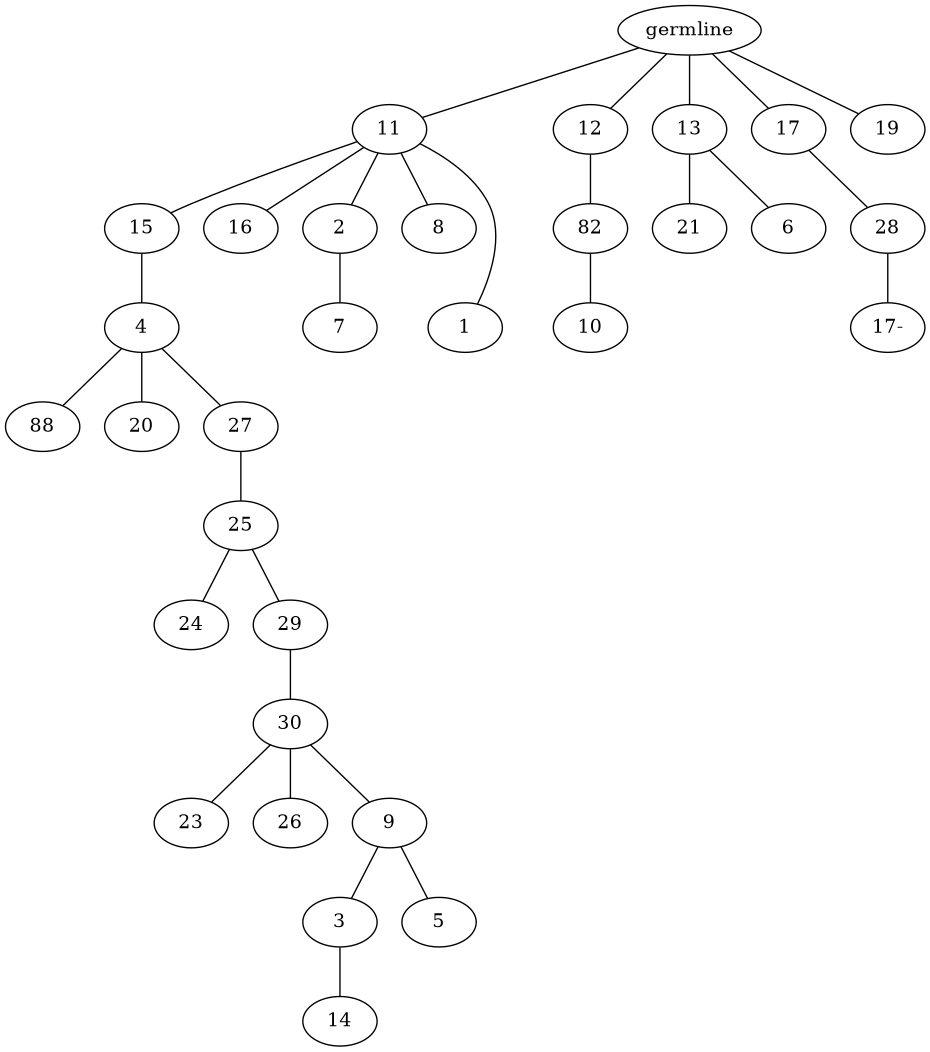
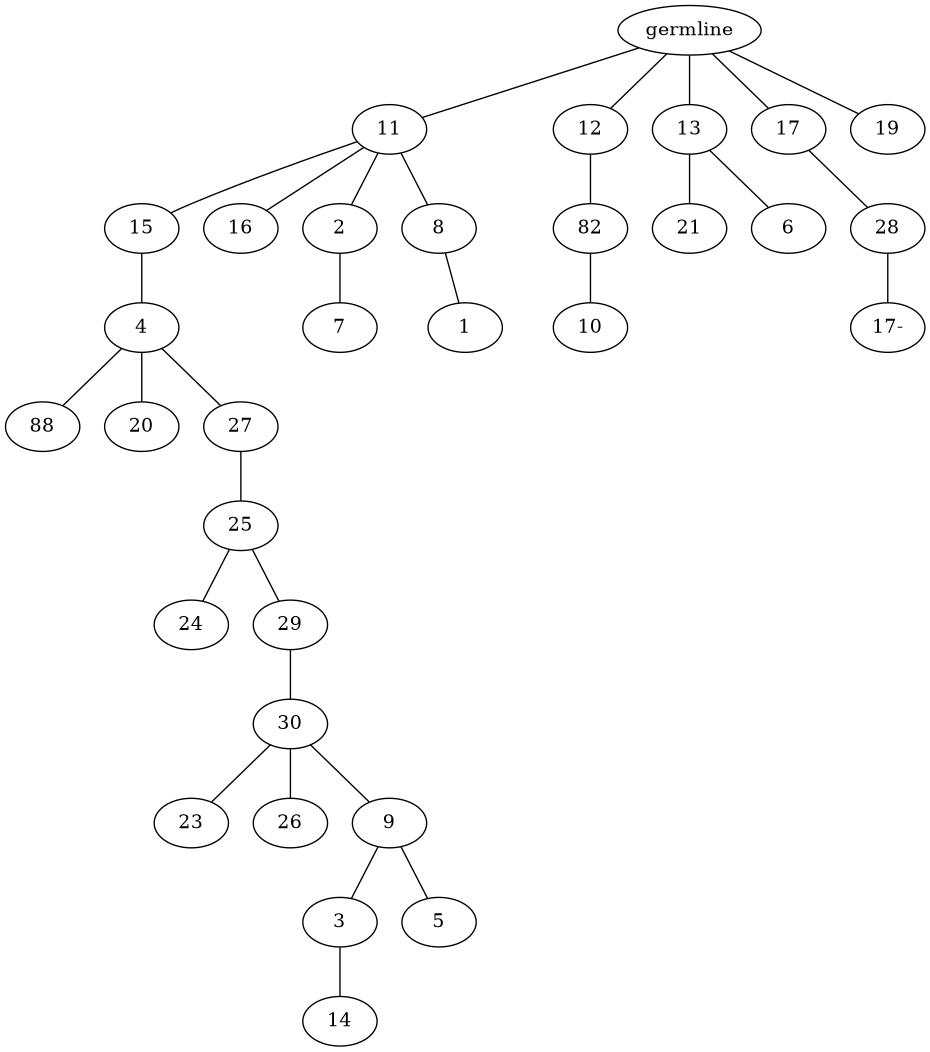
edge "11" -- "1": now "8" -- "1"
